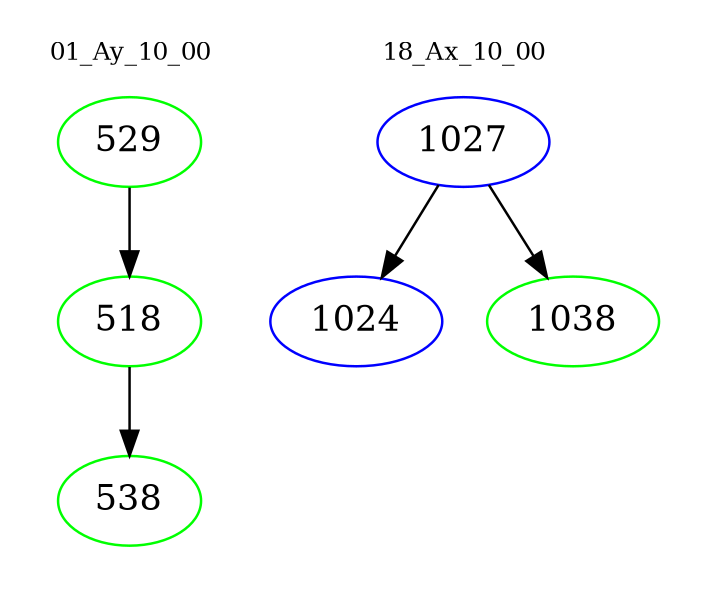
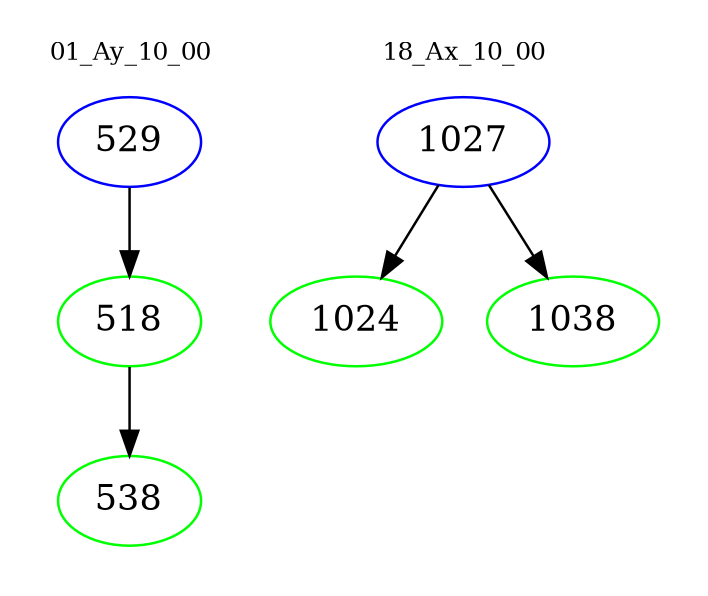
node "529": color green -> blue
node "1024": color blue -> green
